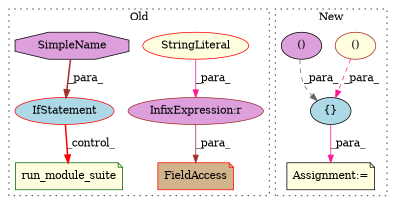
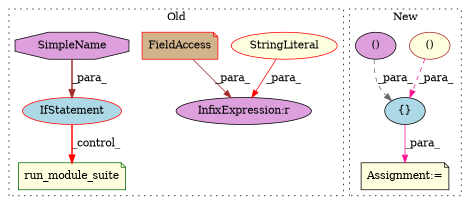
edge "StringLiteral" -> "InfixExpression:r": color deeppink -> red
node "InfixExpression:r": color brown -> black
edge "InfixExpression:r" -> "FieldAccess": reversed
